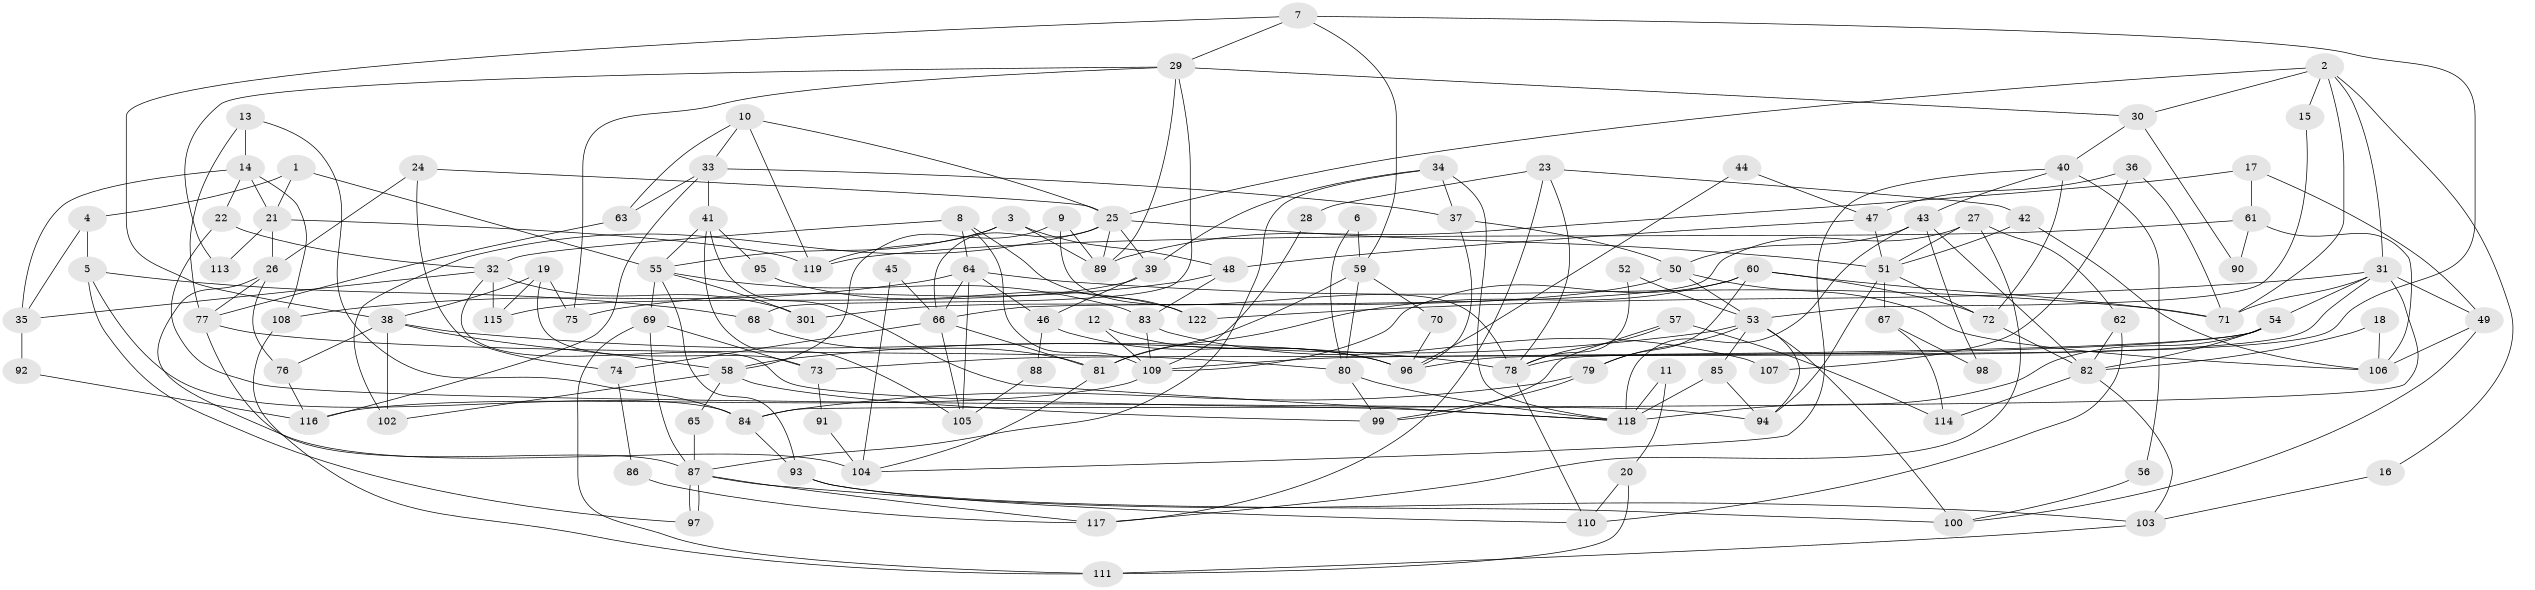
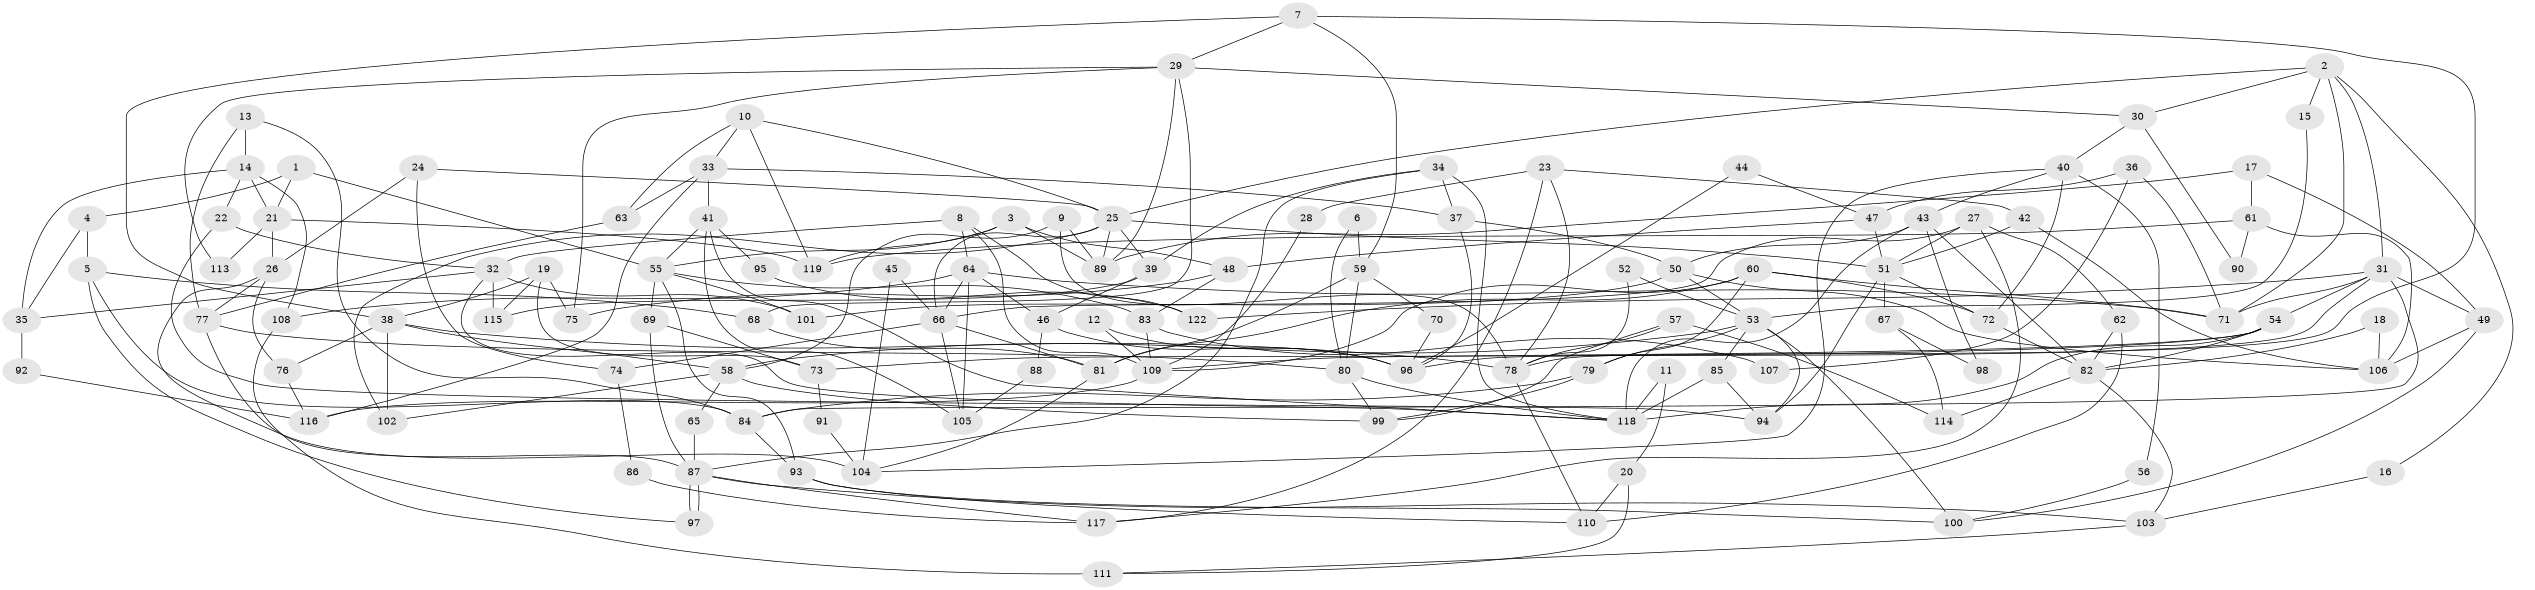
node "301": label "301" -> "101"
edge "69" -- "111": removed
